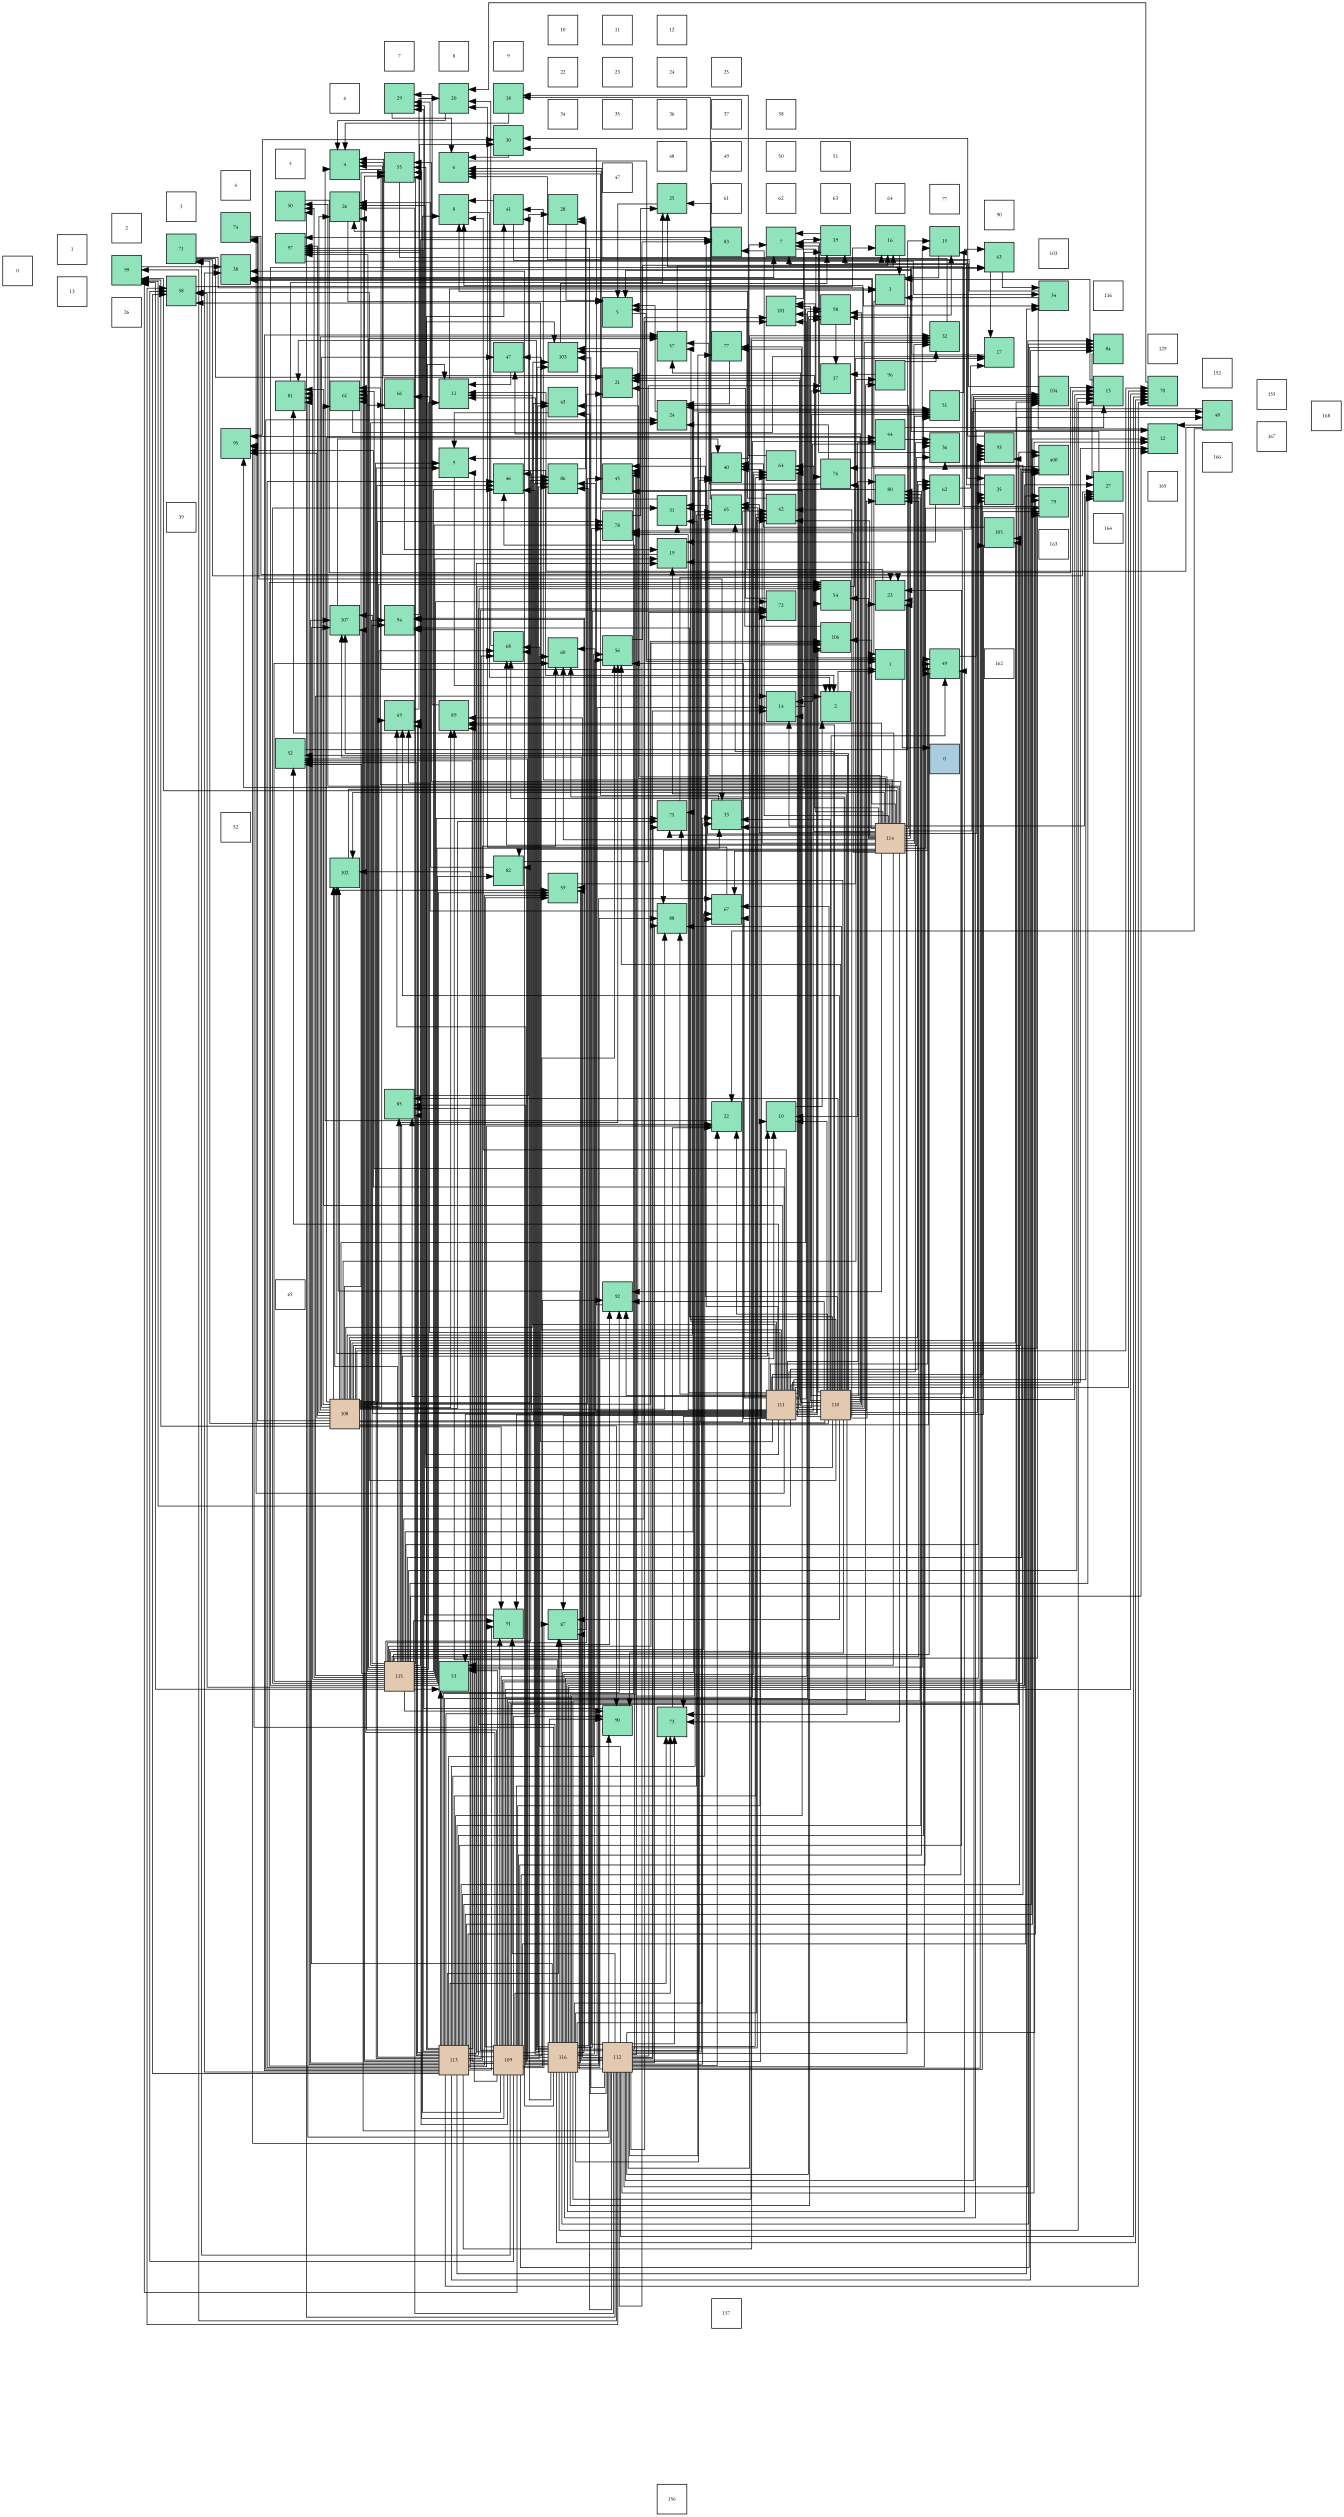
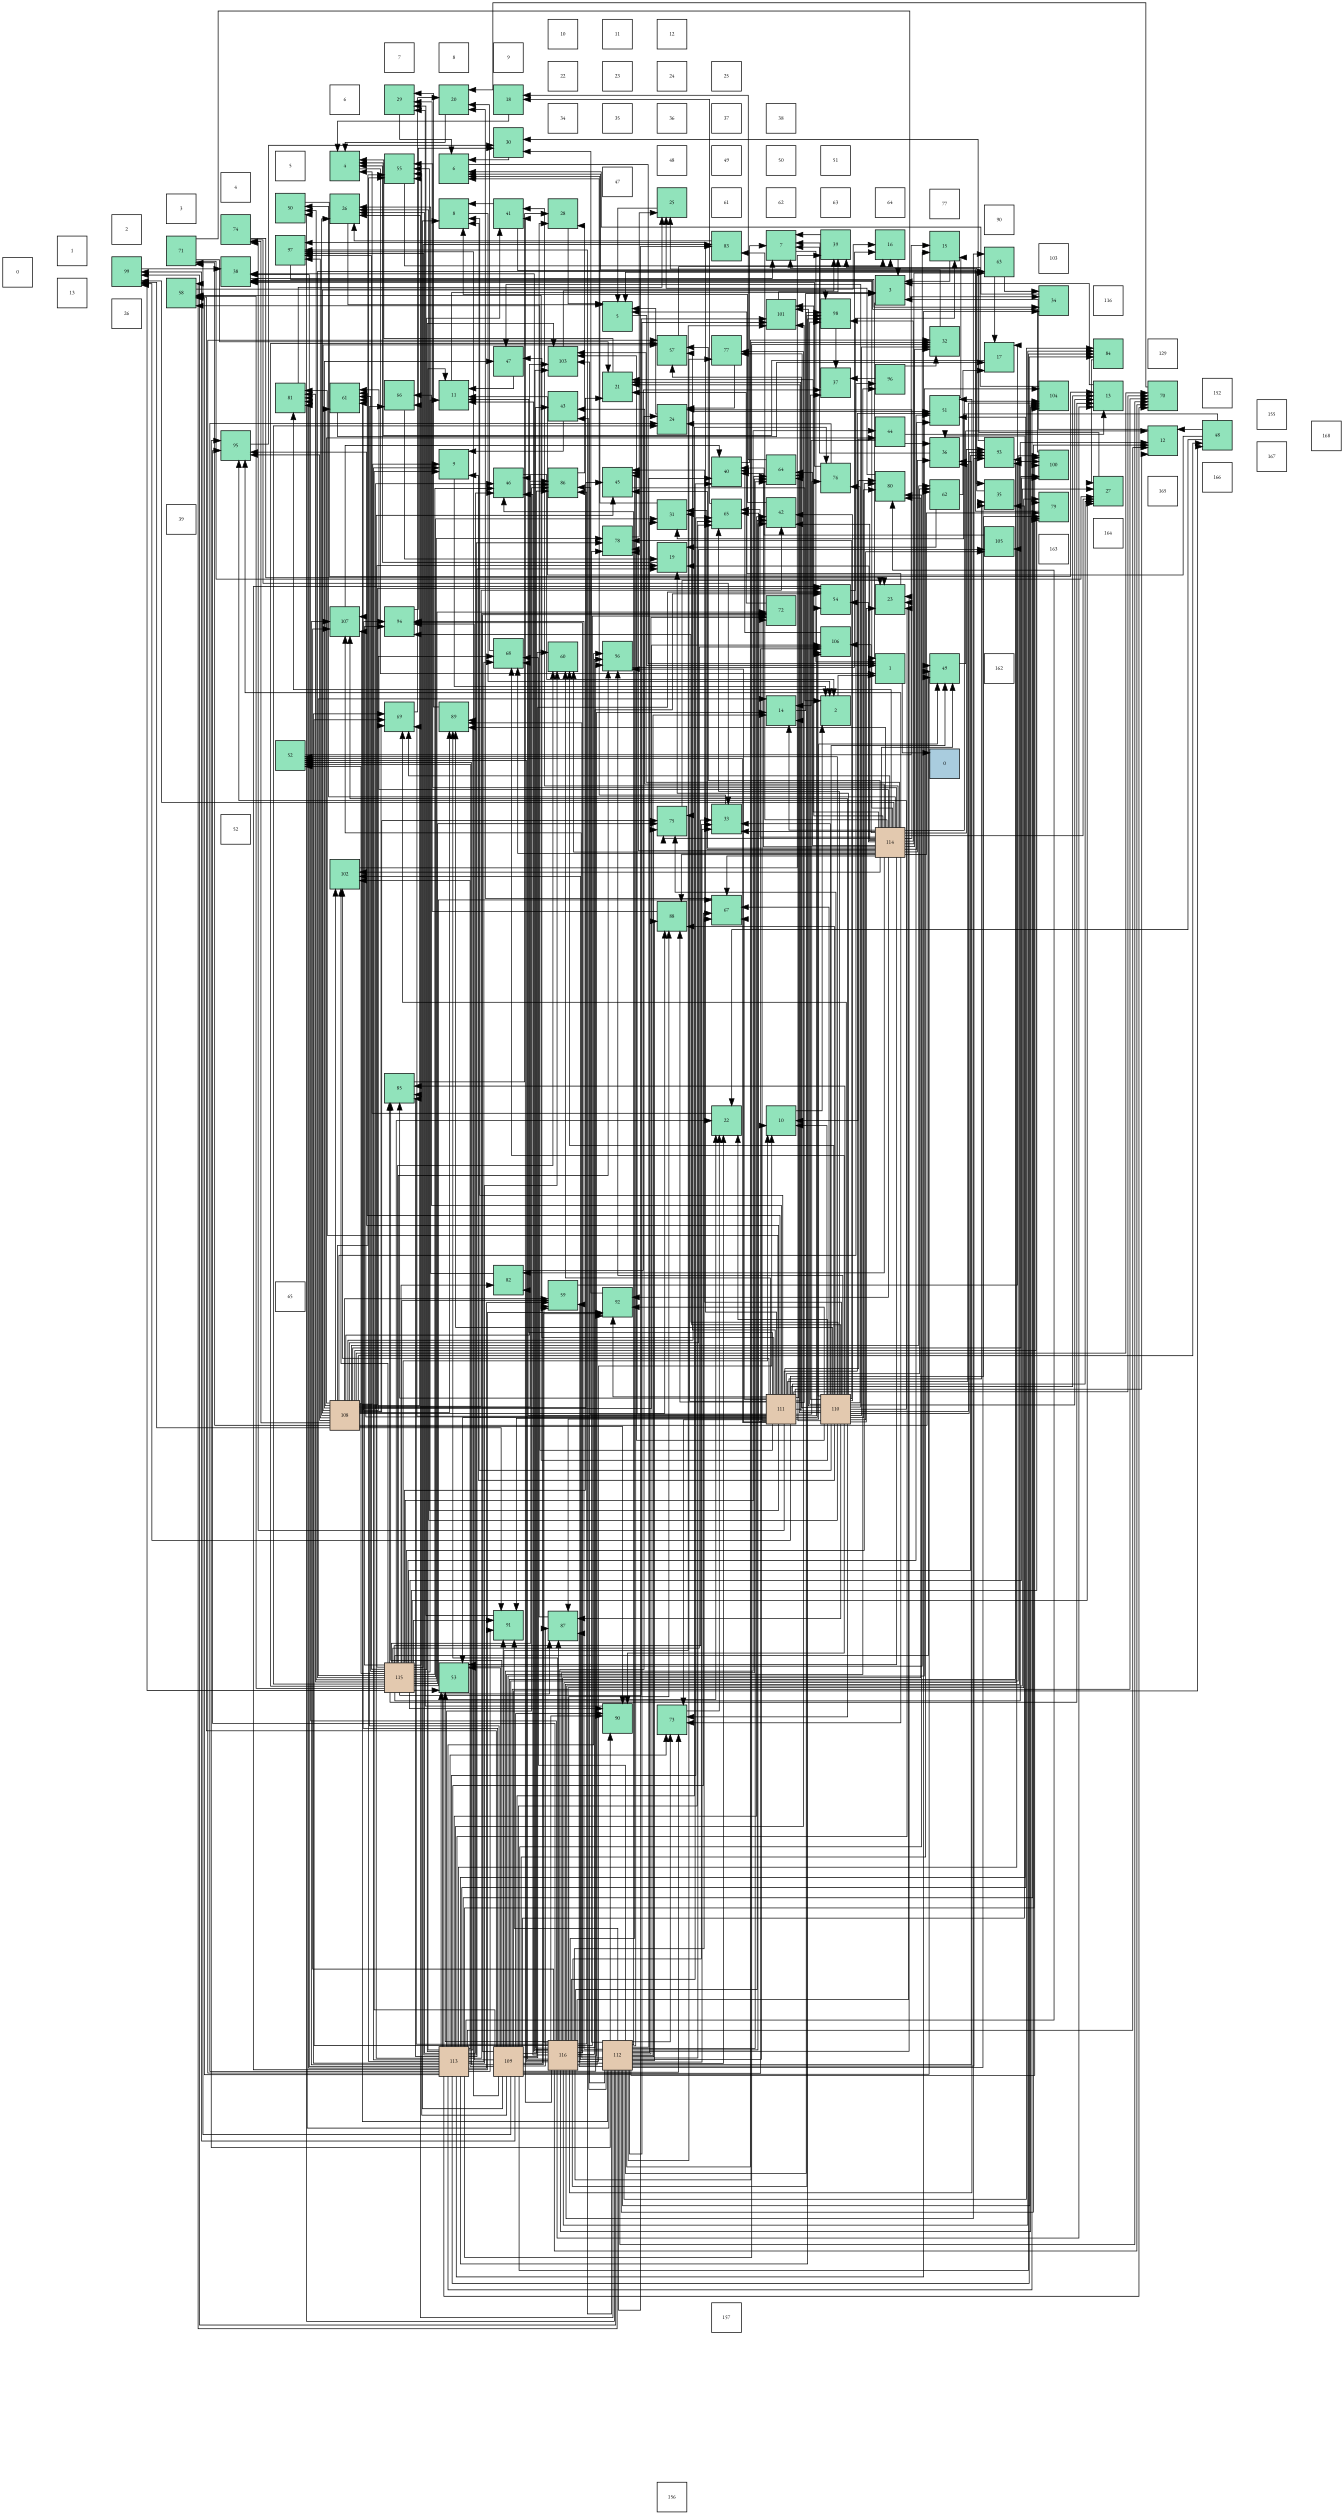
node "400": label "400" -> "100"
edge "108" -> "43": now "108" -> "66"
